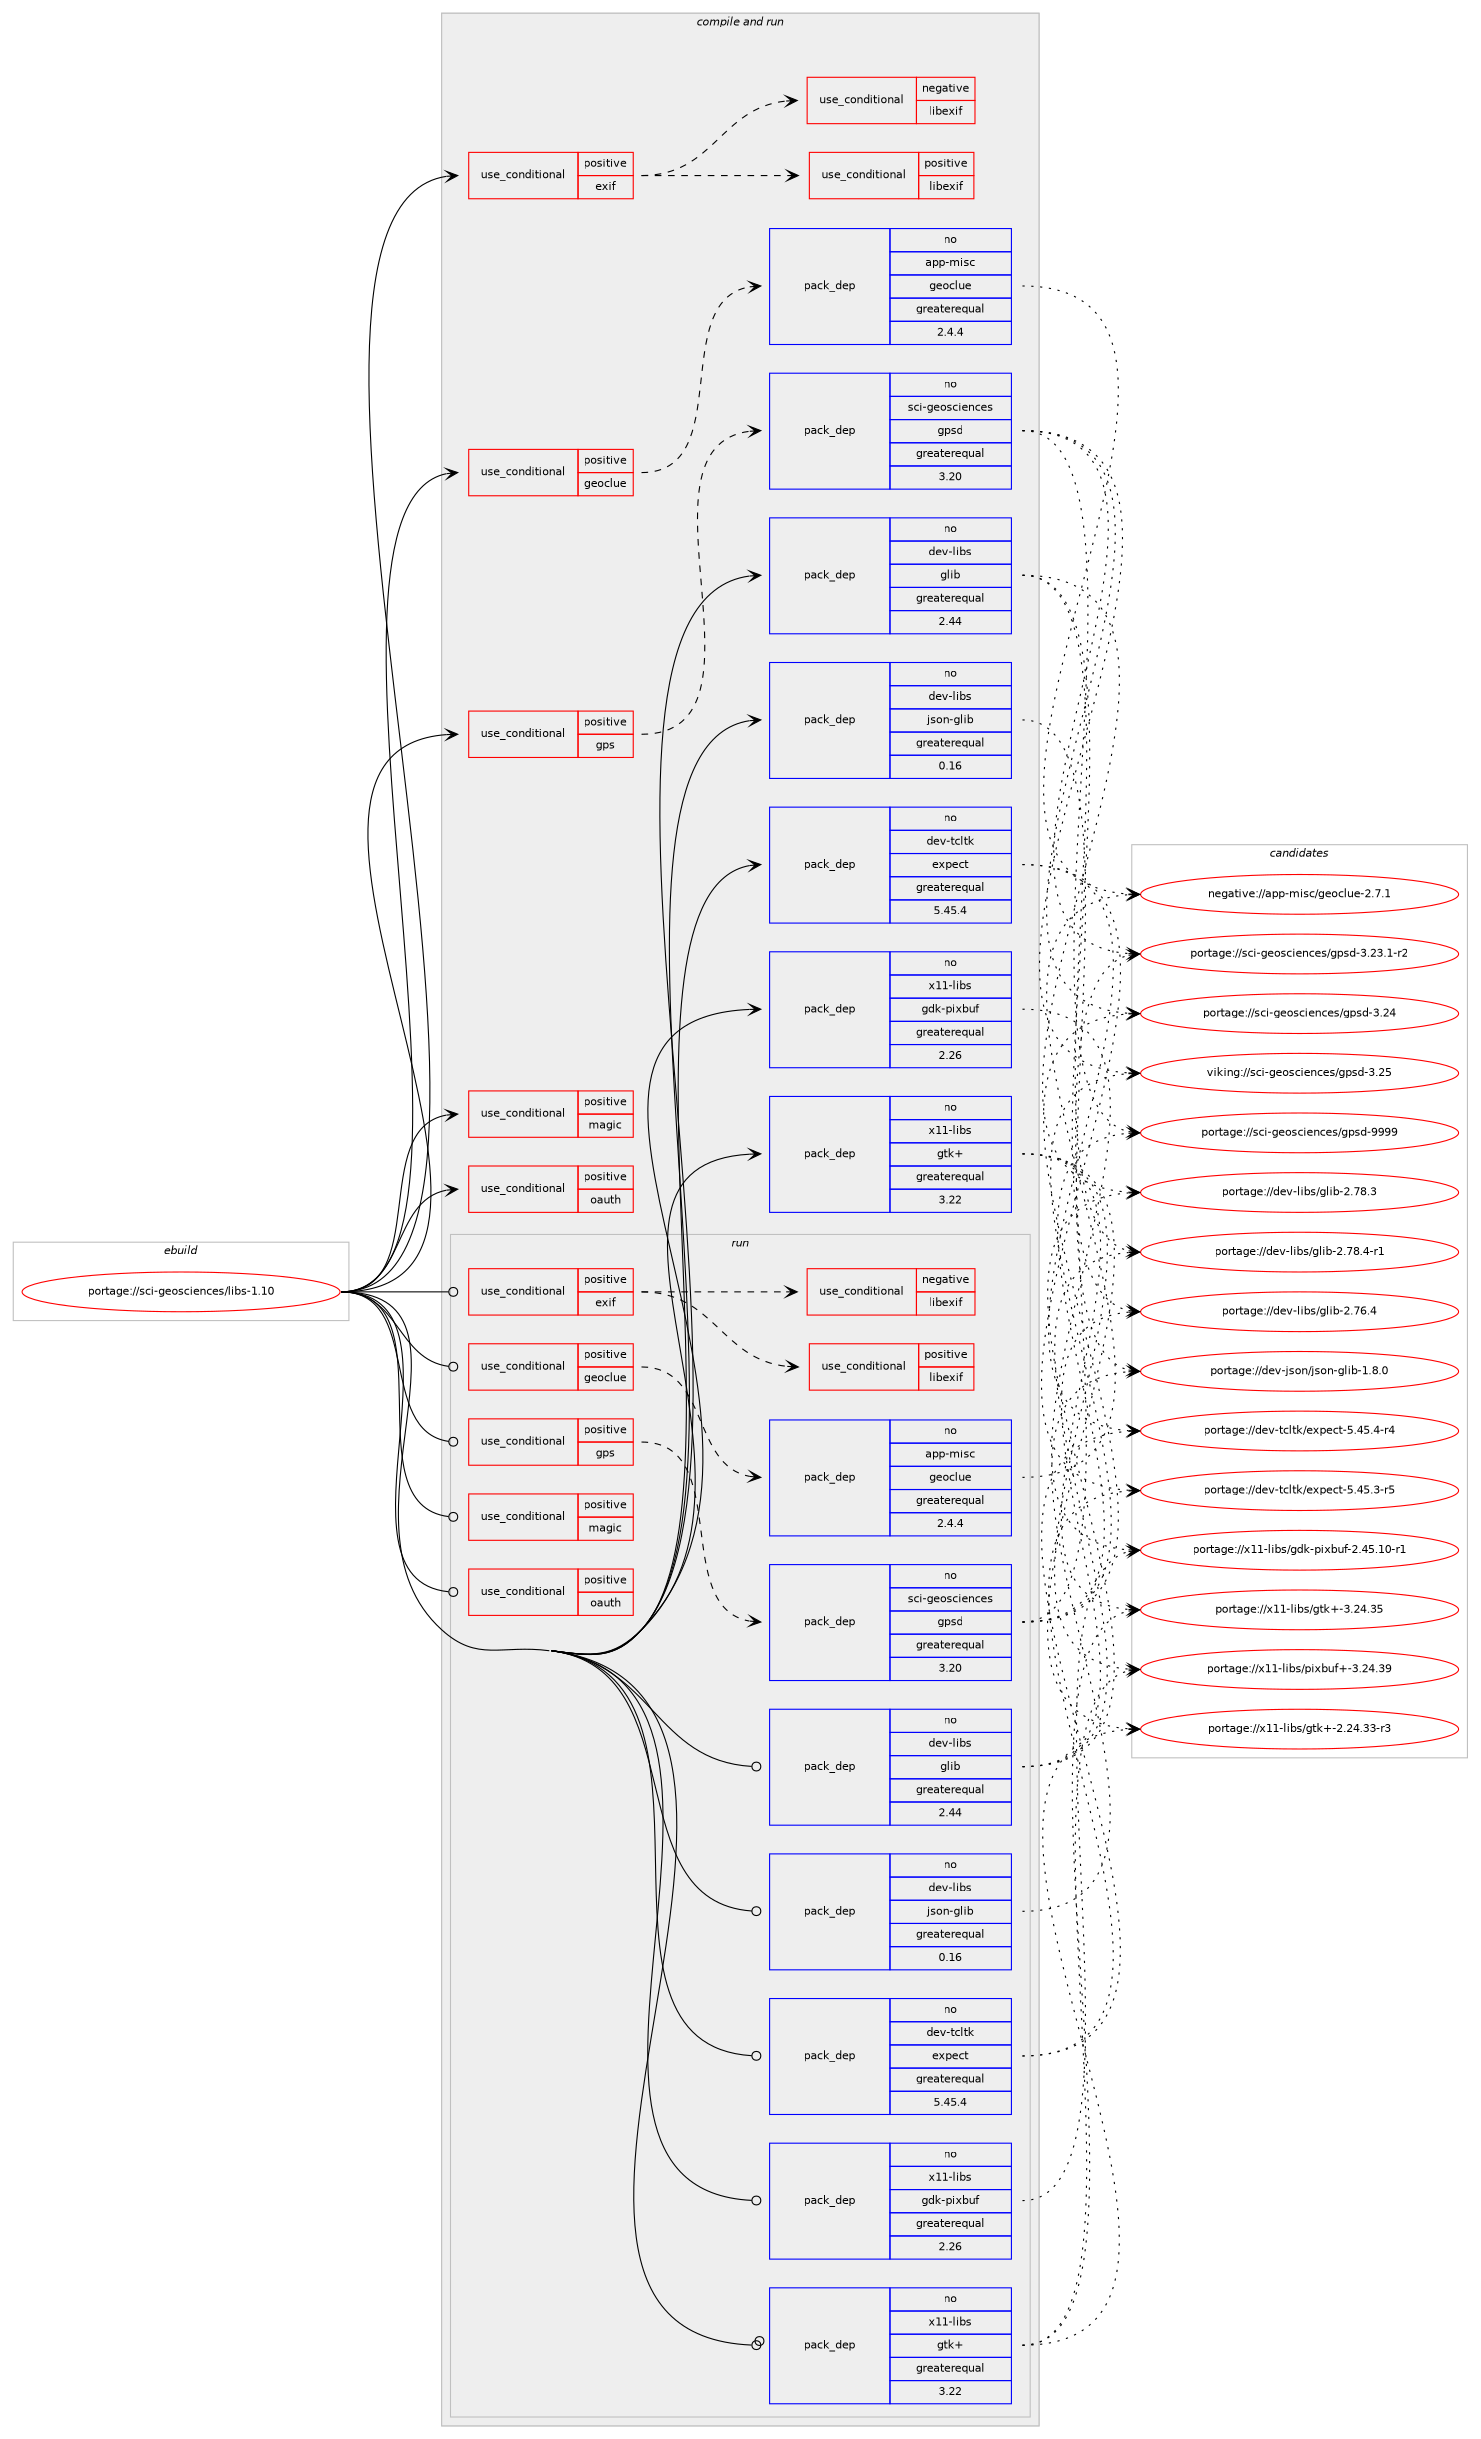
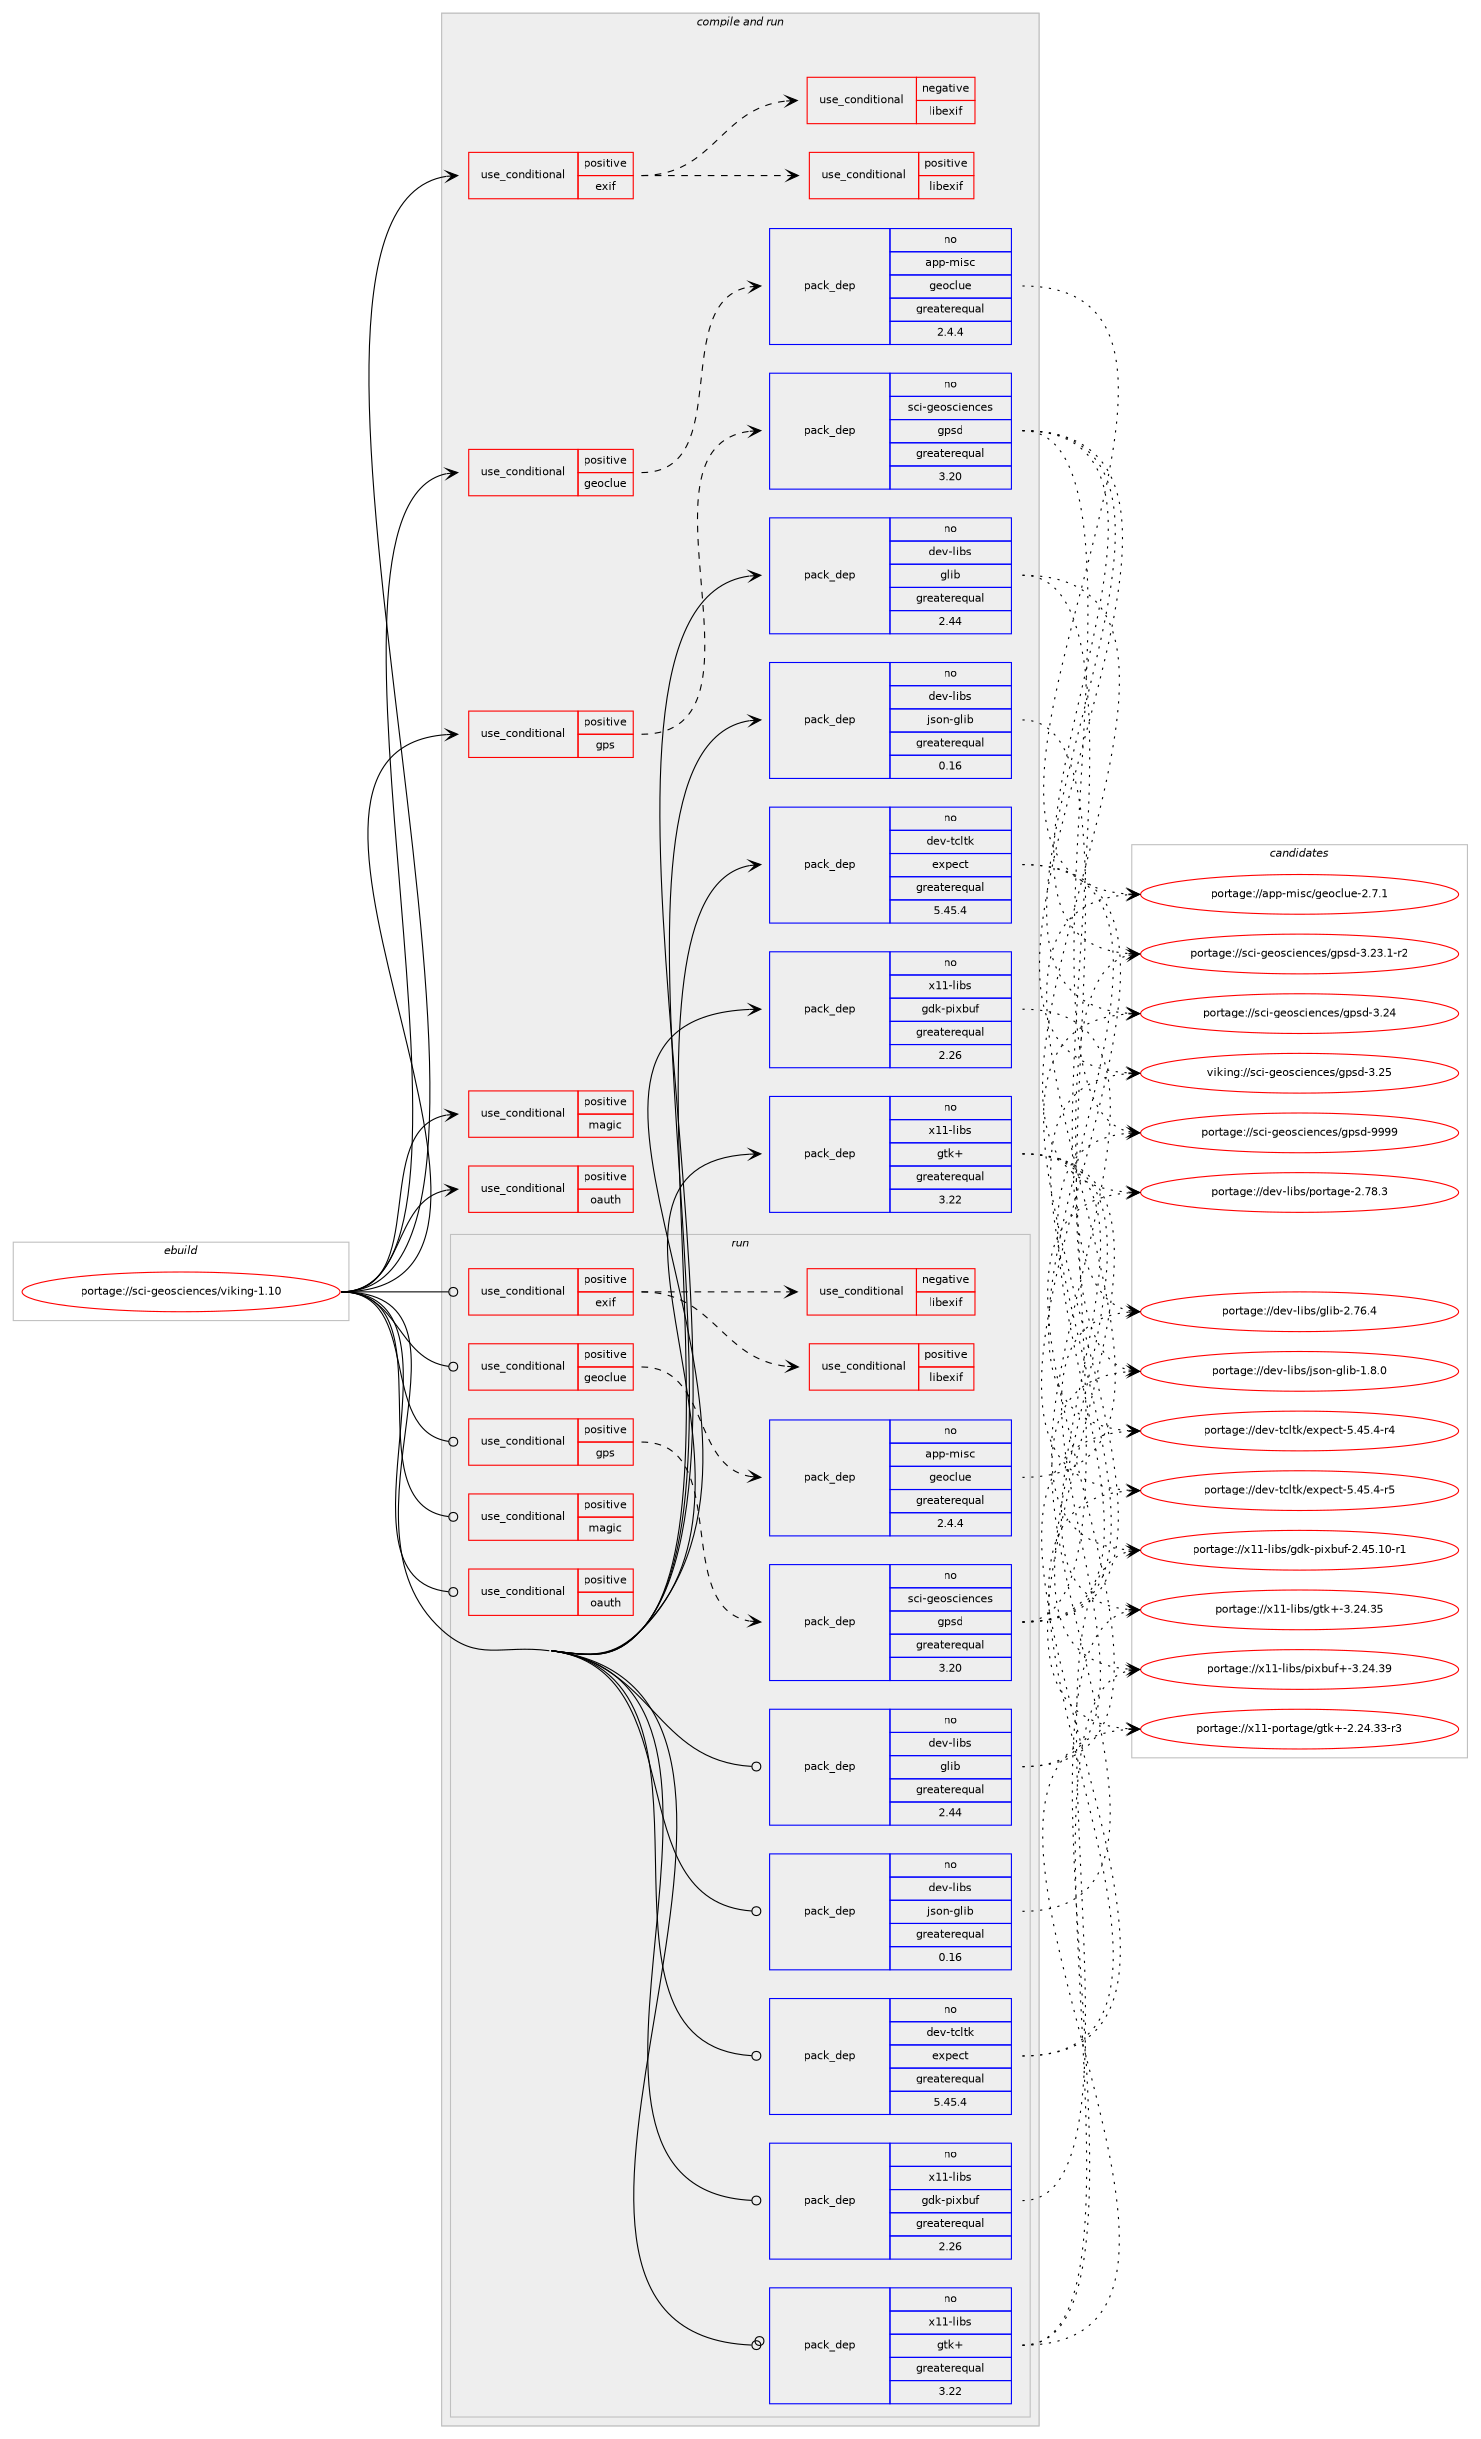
node "negative://app-misc/geoclue-2.7.1": label "negative://app-misc/geoclue-2.7.1" -> "portage://app-misc/geoclue-2.7.1"
node "portage://dev-libs/glib-2.78.3": label "portage://dev-libs/glib-2.78.3" -> "portage://dev-libs/portage-2.78.3"
node "portage://dev-libs/glib-2.78.4-r1": removed
node "portage://sci-geosciences/libs-1.10": label "portage://sci-geosciences/libs-1.10" -> "portage://sci-geosciences/viking-1.10"
node "portage://dev-json/json-glib-1.8.0": label "portage://dev-json/json-glib-1.8.0" -> "portage://dev-libs/json-glib-1.8.0"
node "portage://dev-tcltk/expect-5.45.3-r5": label "portage://dev-tcltk/expect-5.45.3-r5" -> "portage://dev-tcltk/expect-5.45.4-r5"
node "portage://x11-libs/gtk+-2.24.33-r3": label "portage://x11-libs/gtk+-2.24.33-r3" -> "portage://x11-portage/gtk+-2.24.33-r3"
